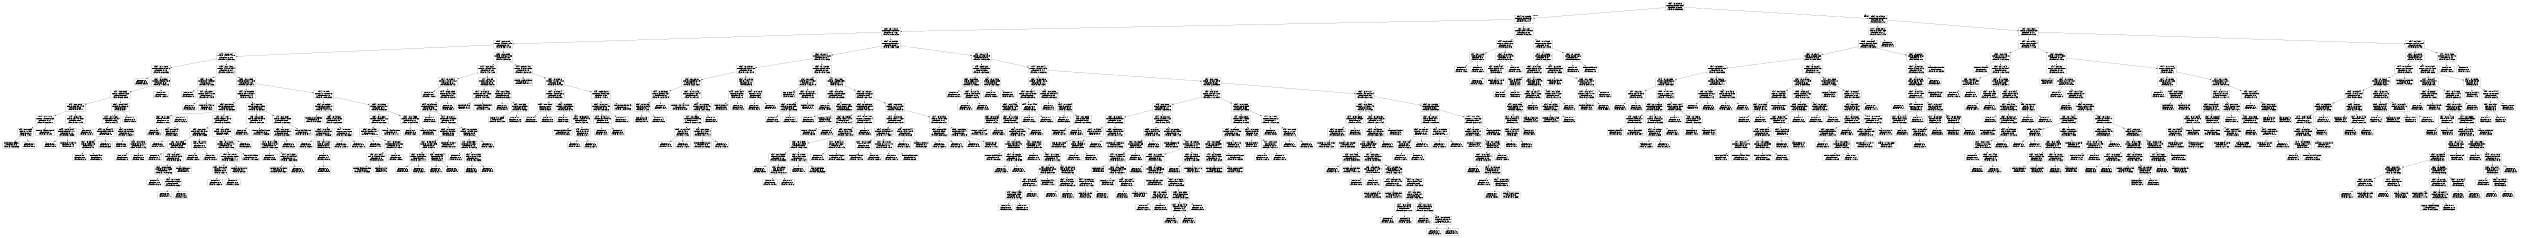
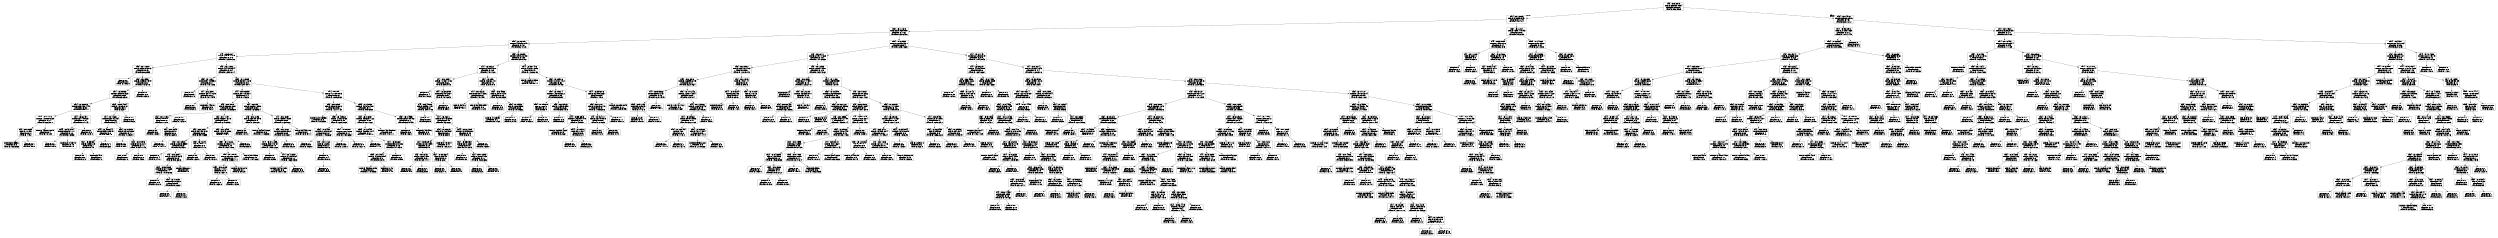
edge "X[7] <= 2.6414 mse = 17637.7778 samples = 9 value = 647.3333" -> "mse = 0.0 samples = 4 value = 553.0": reversed
node "mse = 0.0 samples = 3 value = 333.0": added
